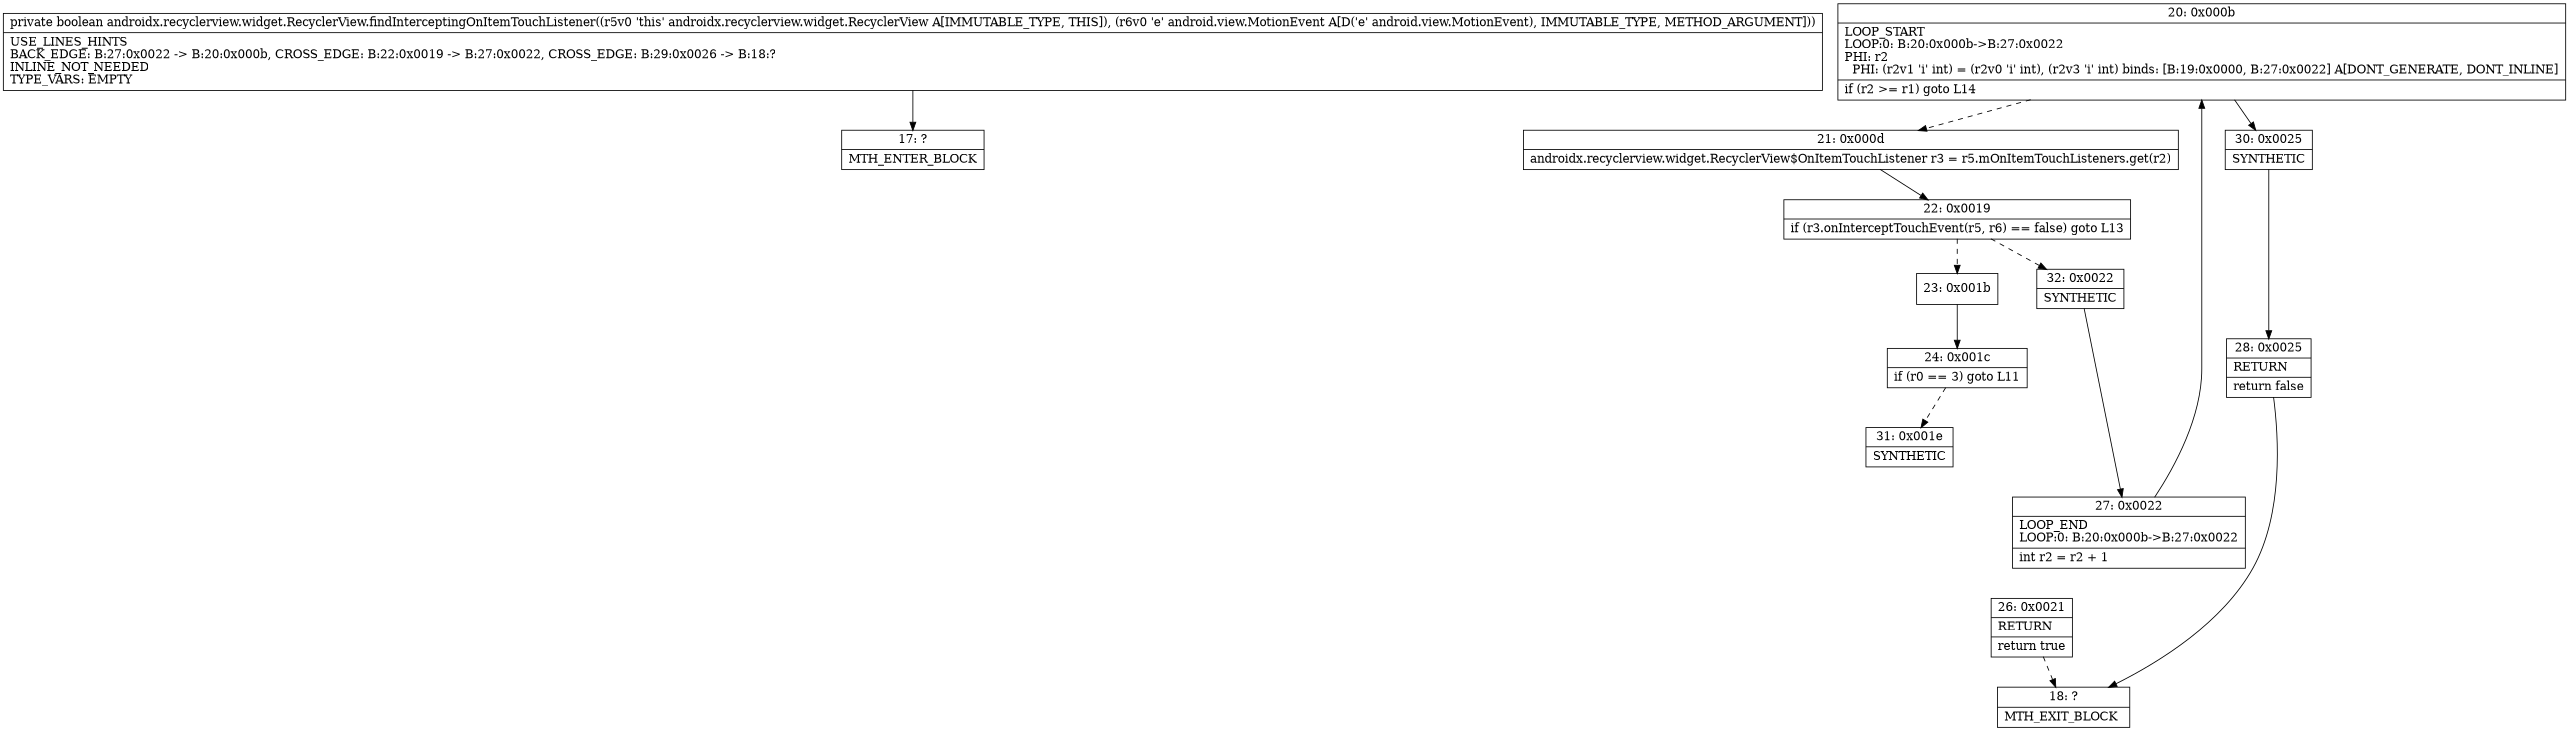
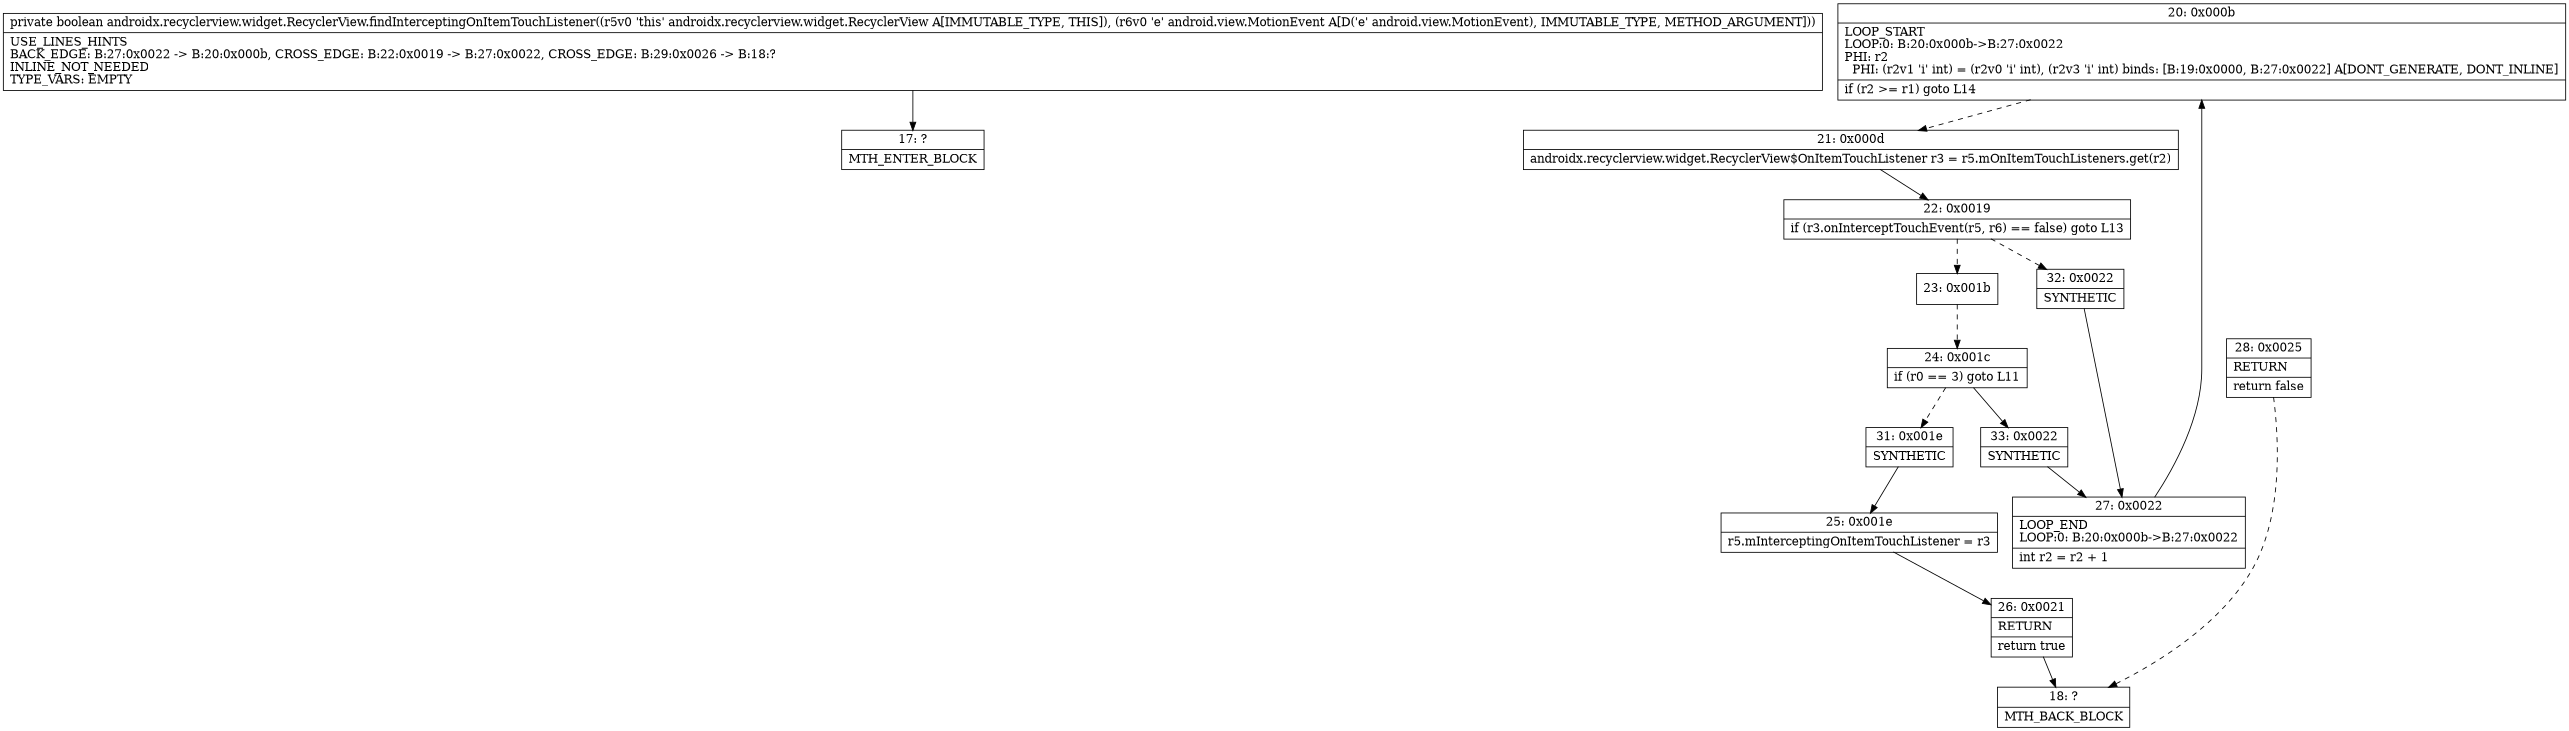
node "30: 0x0025": removed
edge "23: 0x001b" -> "24: 0x001c": style solid -> dashed
node "33: 0x0022": added
node "25: 0x001e": added
edge "28: 0x0025" -> "18: ?": style solid -> dashed
edge "26: 0x0021" -> "18: ?": style dashed -> solid
node "18: ?": text "MTH_EXIT_BLOCK" -> "MTH_BACK_BLOCK"
